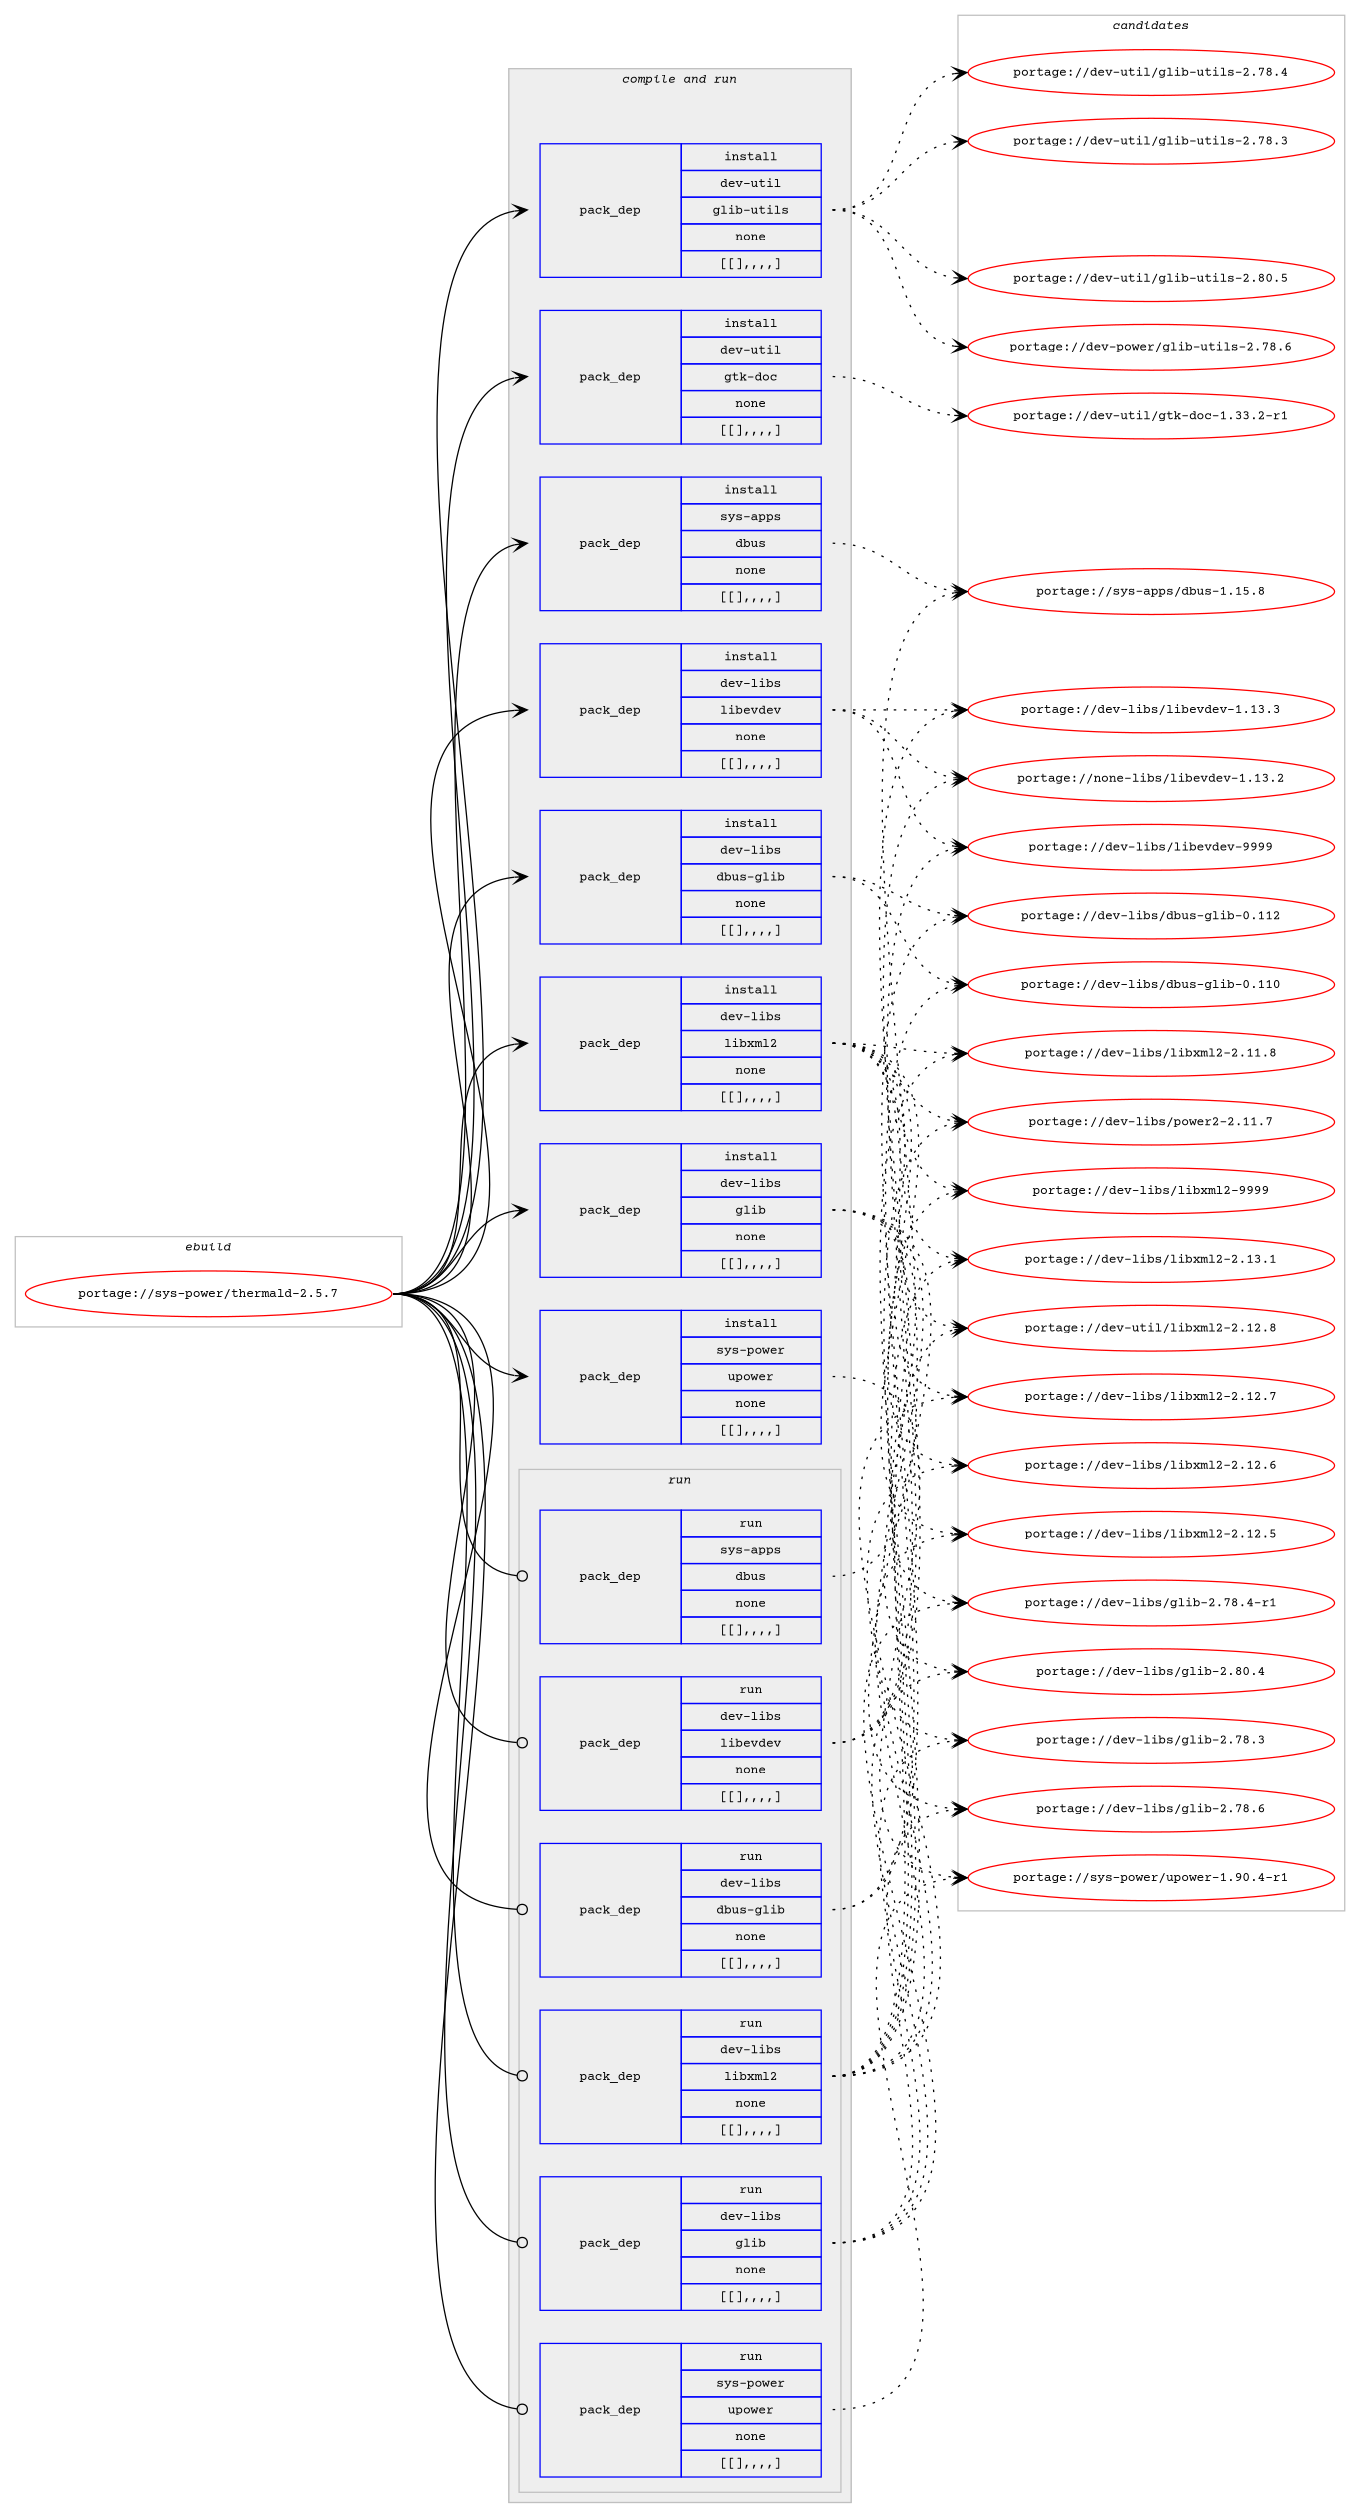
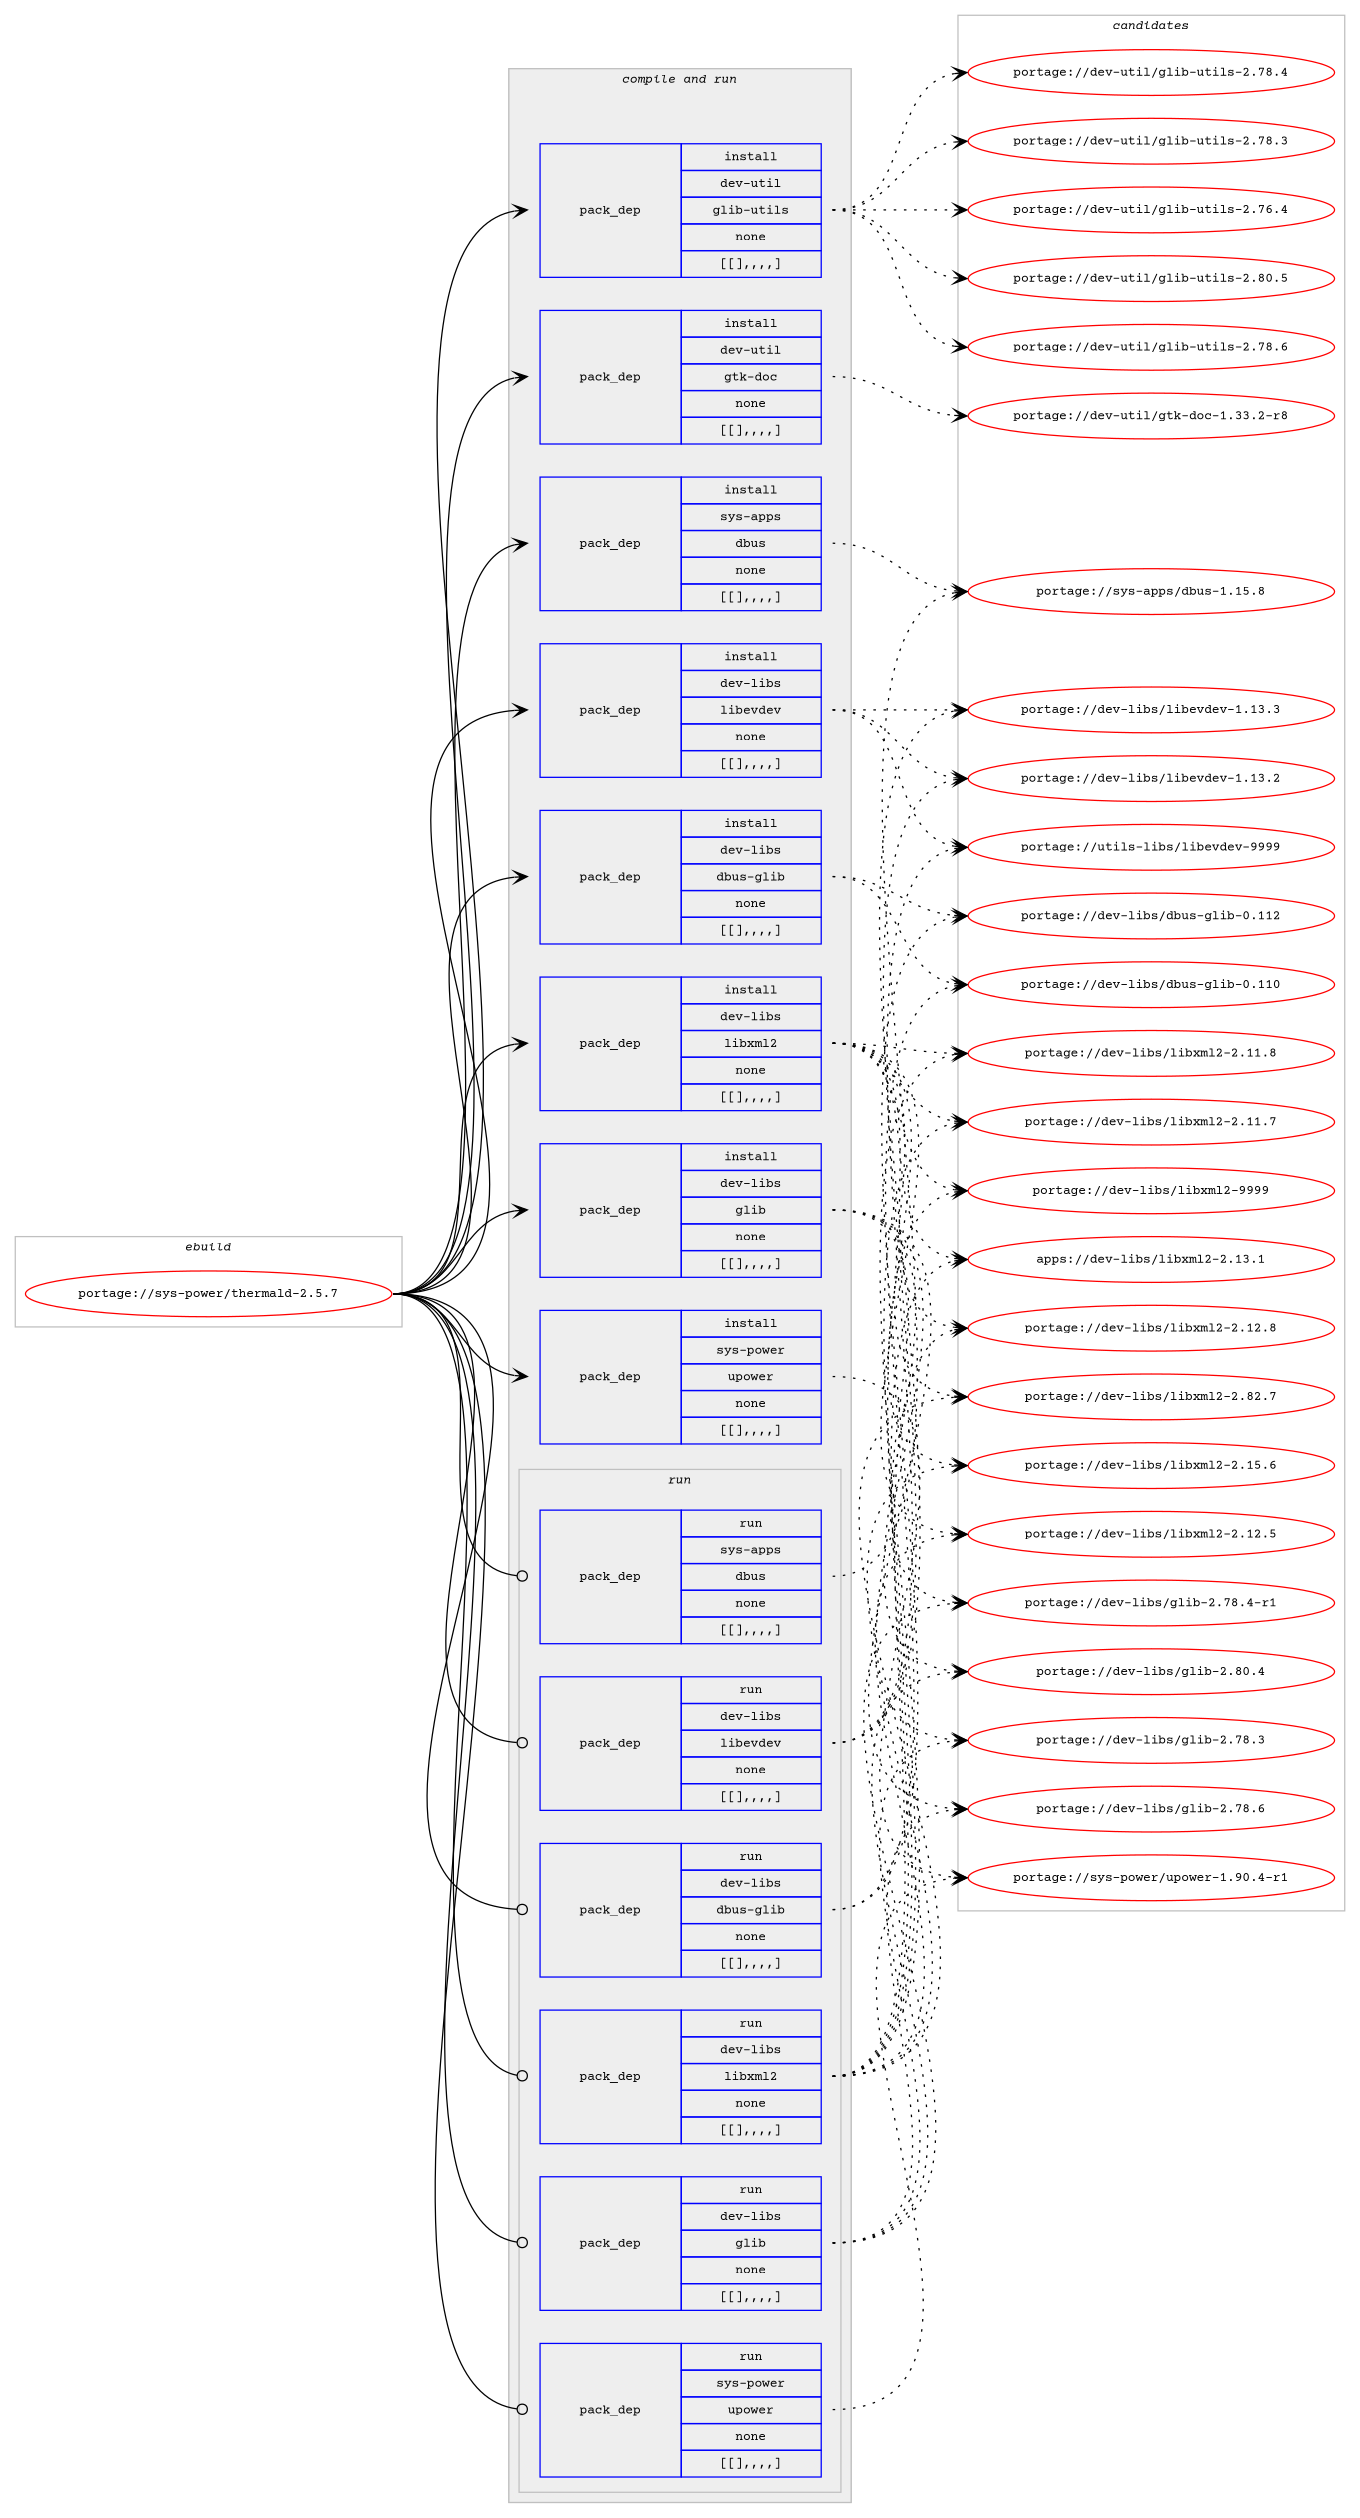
node "portage://dev-util/glib-utils-2.76.4": added
node "portage://dev-power/glib-utils-2.78.6": label "portage://dev-power/glib-utils-2.78.6" -> "portage://dev-util/glib-utils-2.78.6"
node "portage://dev-util/gtk-doc-1.33.2-r1": label "portage://dev-util/gtk-doc-1.33.2-r1" -> "portage://dev-util/gtk-doc-1.33.2-r8"
node "portage://none-libs/libevdev-1.13.2": label "portage://none-libs/libevdev-1.13.2" -> "portage://dev-libs/libevdev-1.13.2"
node "portage://dev-libs/libevdev-9999": label "portage://dev-libs/libevdev-9999" -> "portage://utils-libs/libevdev-9999"
node "portage://dev-libs/power2-2.11.7": label "portage://dev-libs/power2-2.11.7" -> "portage://dev-libs/libxml2-2.11.7"
node "portage://dev-libs/libxml2-2.13.1": label "portage://dev-libs/libxml2-2.13.1" -> "apps://dev-libs/libxml2-2.13.1"
node "portage://dev-util/libxml2-2.12.8": label "portage://dev-util/libxml2-2.12.8" -> "portage://dev-libs/libxml2-2.12.8"
node "portage://dev-libs/libxml2-2.12.7": label "portage://dev-libs/libxml2-2.12.7" -> "portage://dev-libs/libxml2-2.82.7"
node "portage://dev-libs/libxml2-2.12.6": label "portage://dev-libs/libxml2-2.12.6" -> "portage://dev-libs/libxml2-2.15.6"
